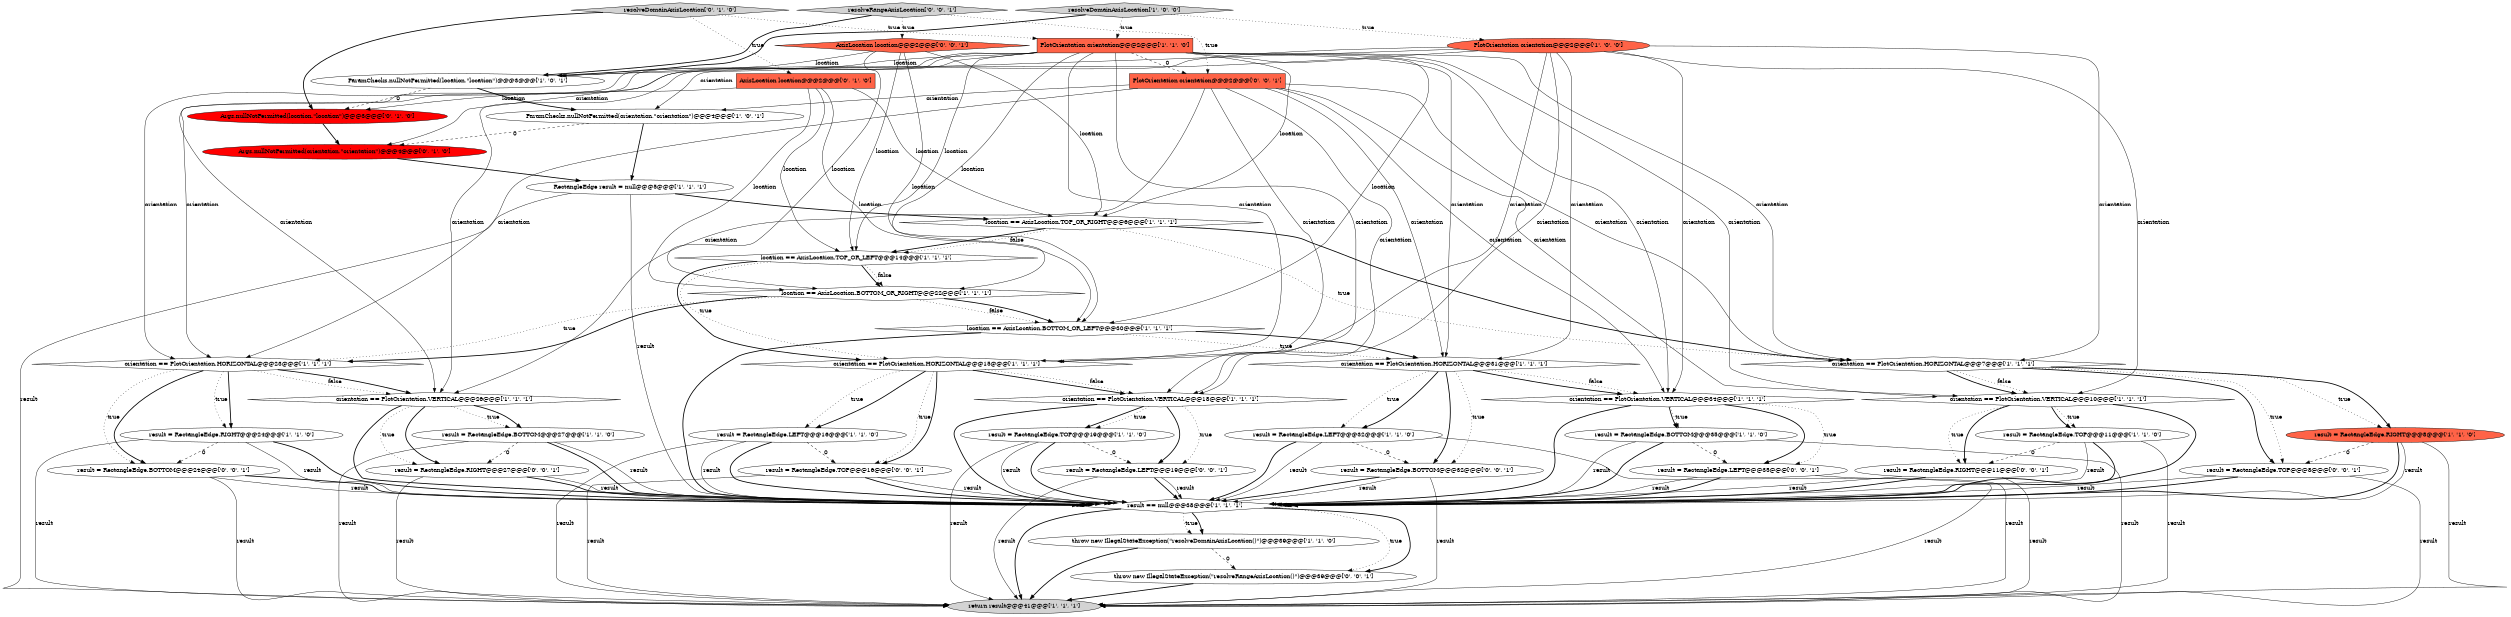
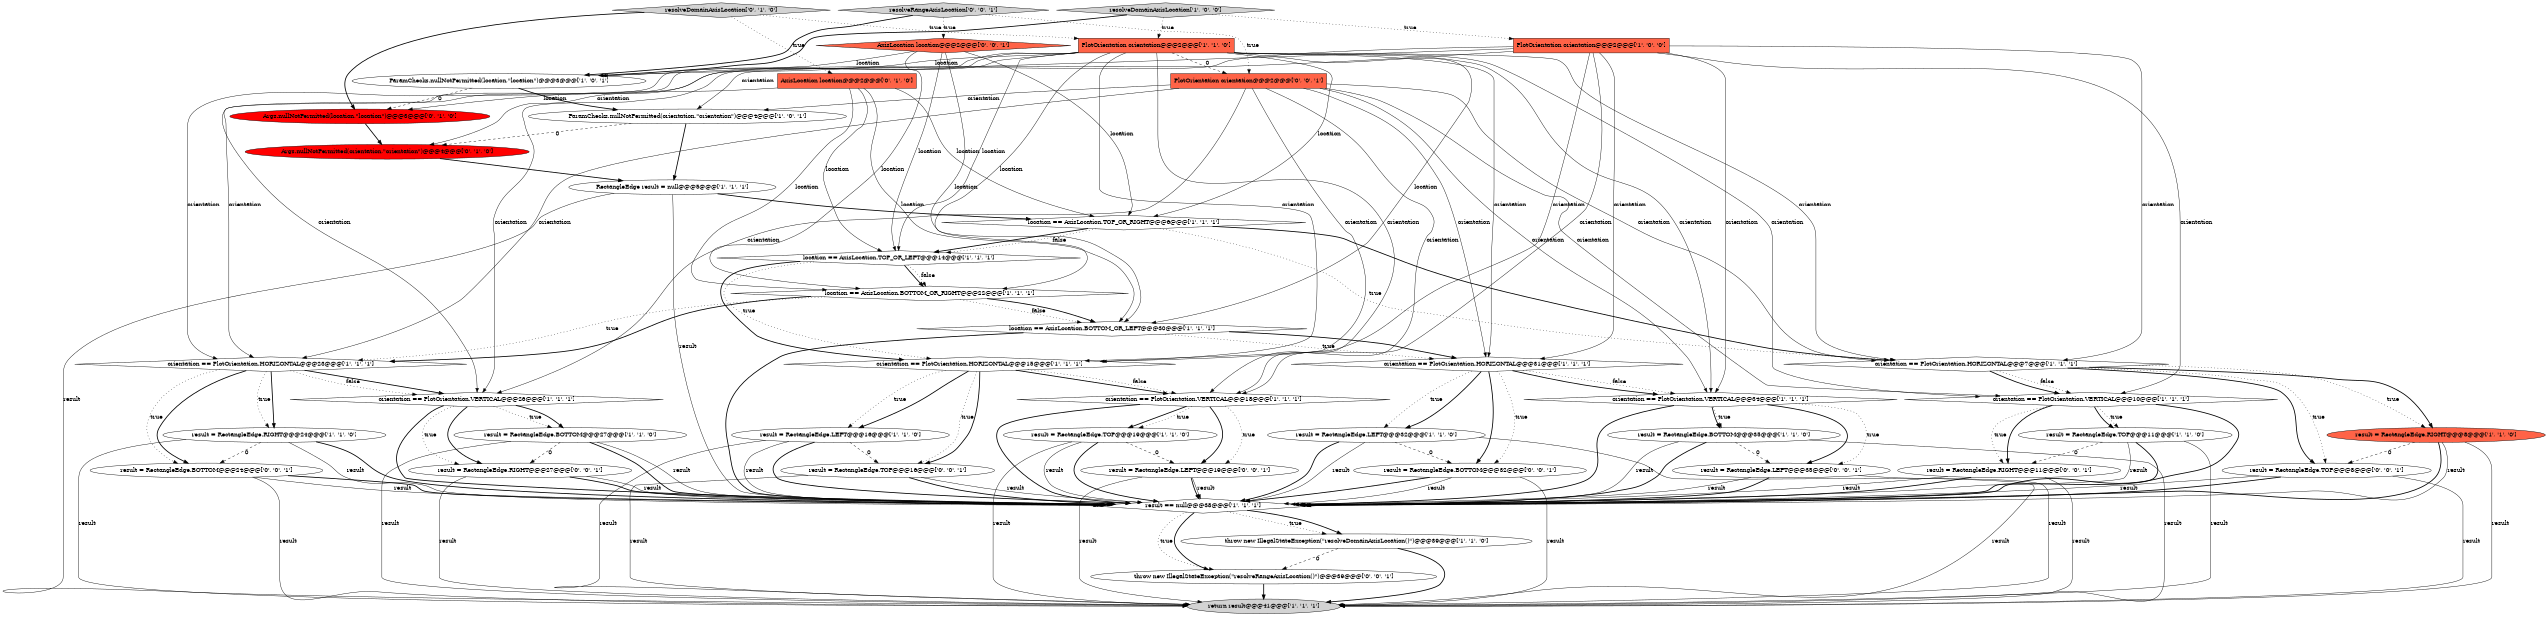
node "PlotOrientation orientation@@@2@@@['1', '0', '0']": shape ellipse -> box
edge "result == null@@@38@@@['1', '1', '1']" -> "return result@@@41@@@['1', '1', '1']": removed
